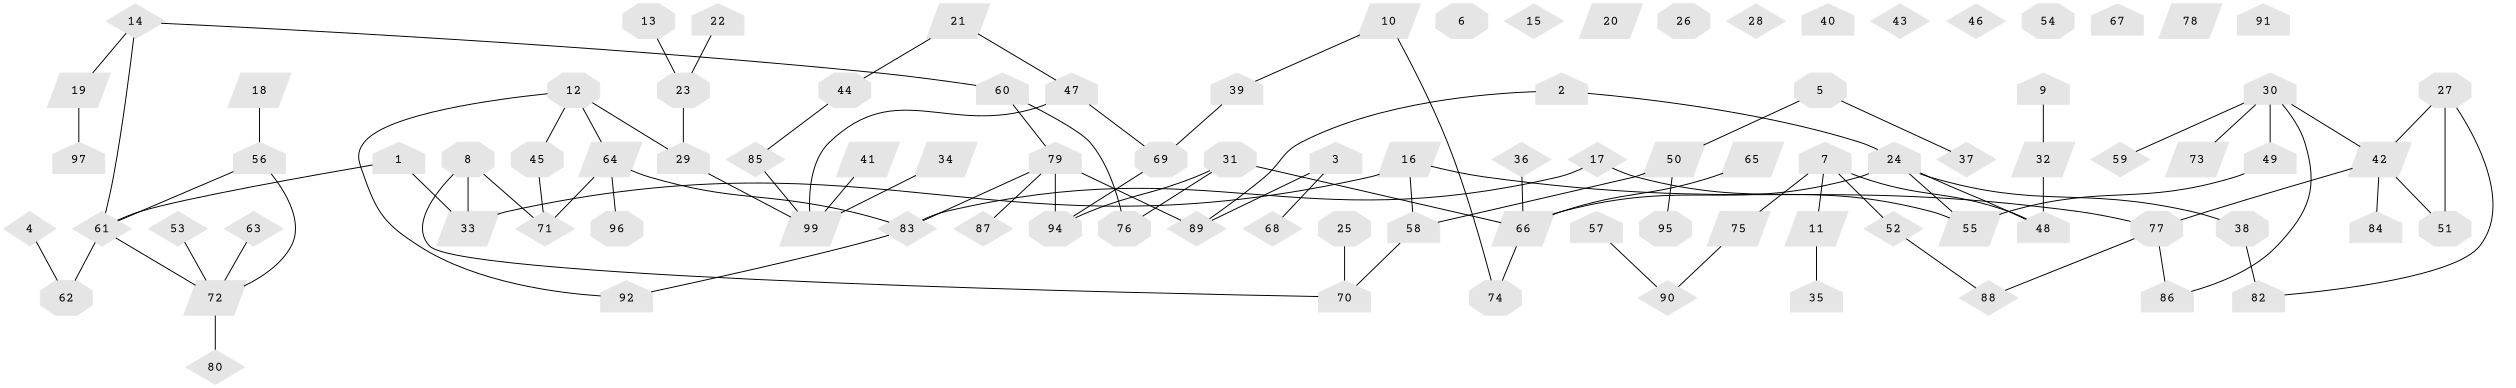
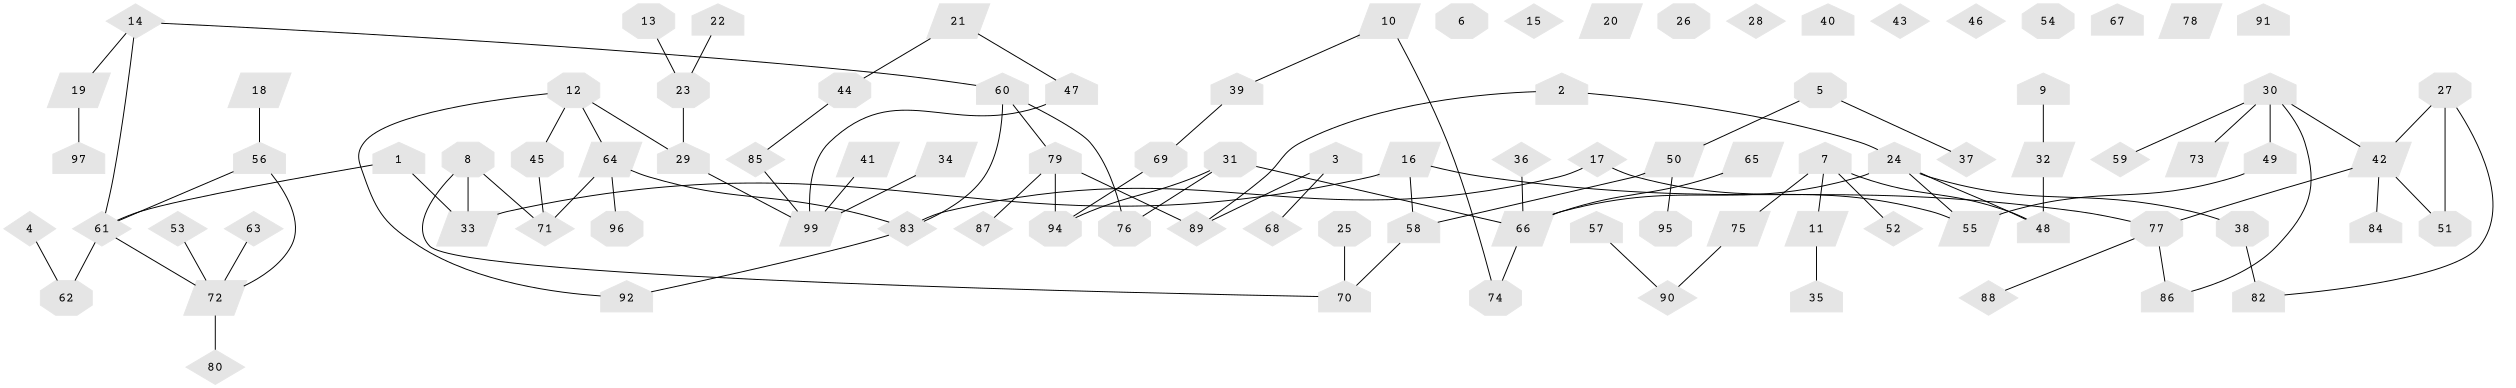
edge "47" -- "69": removed
edge "79" -- "83": now "60" -- "83"
edge "52" -- "88": removed
